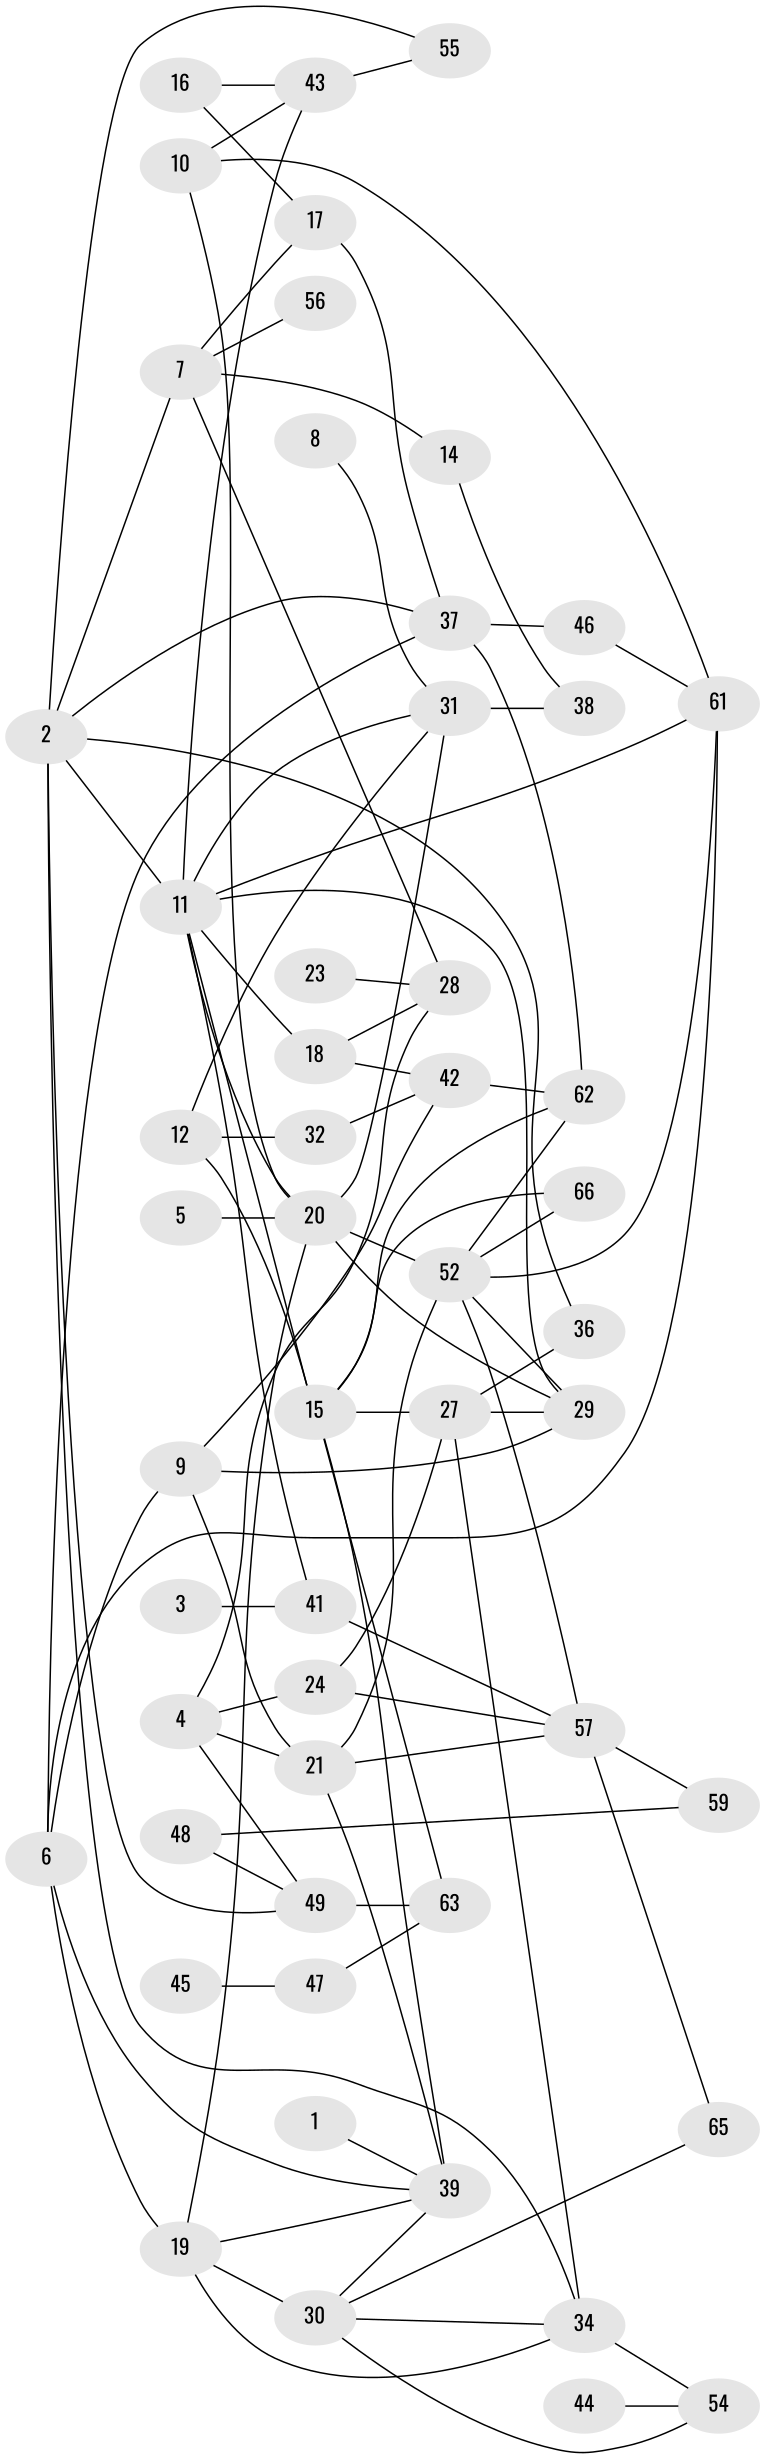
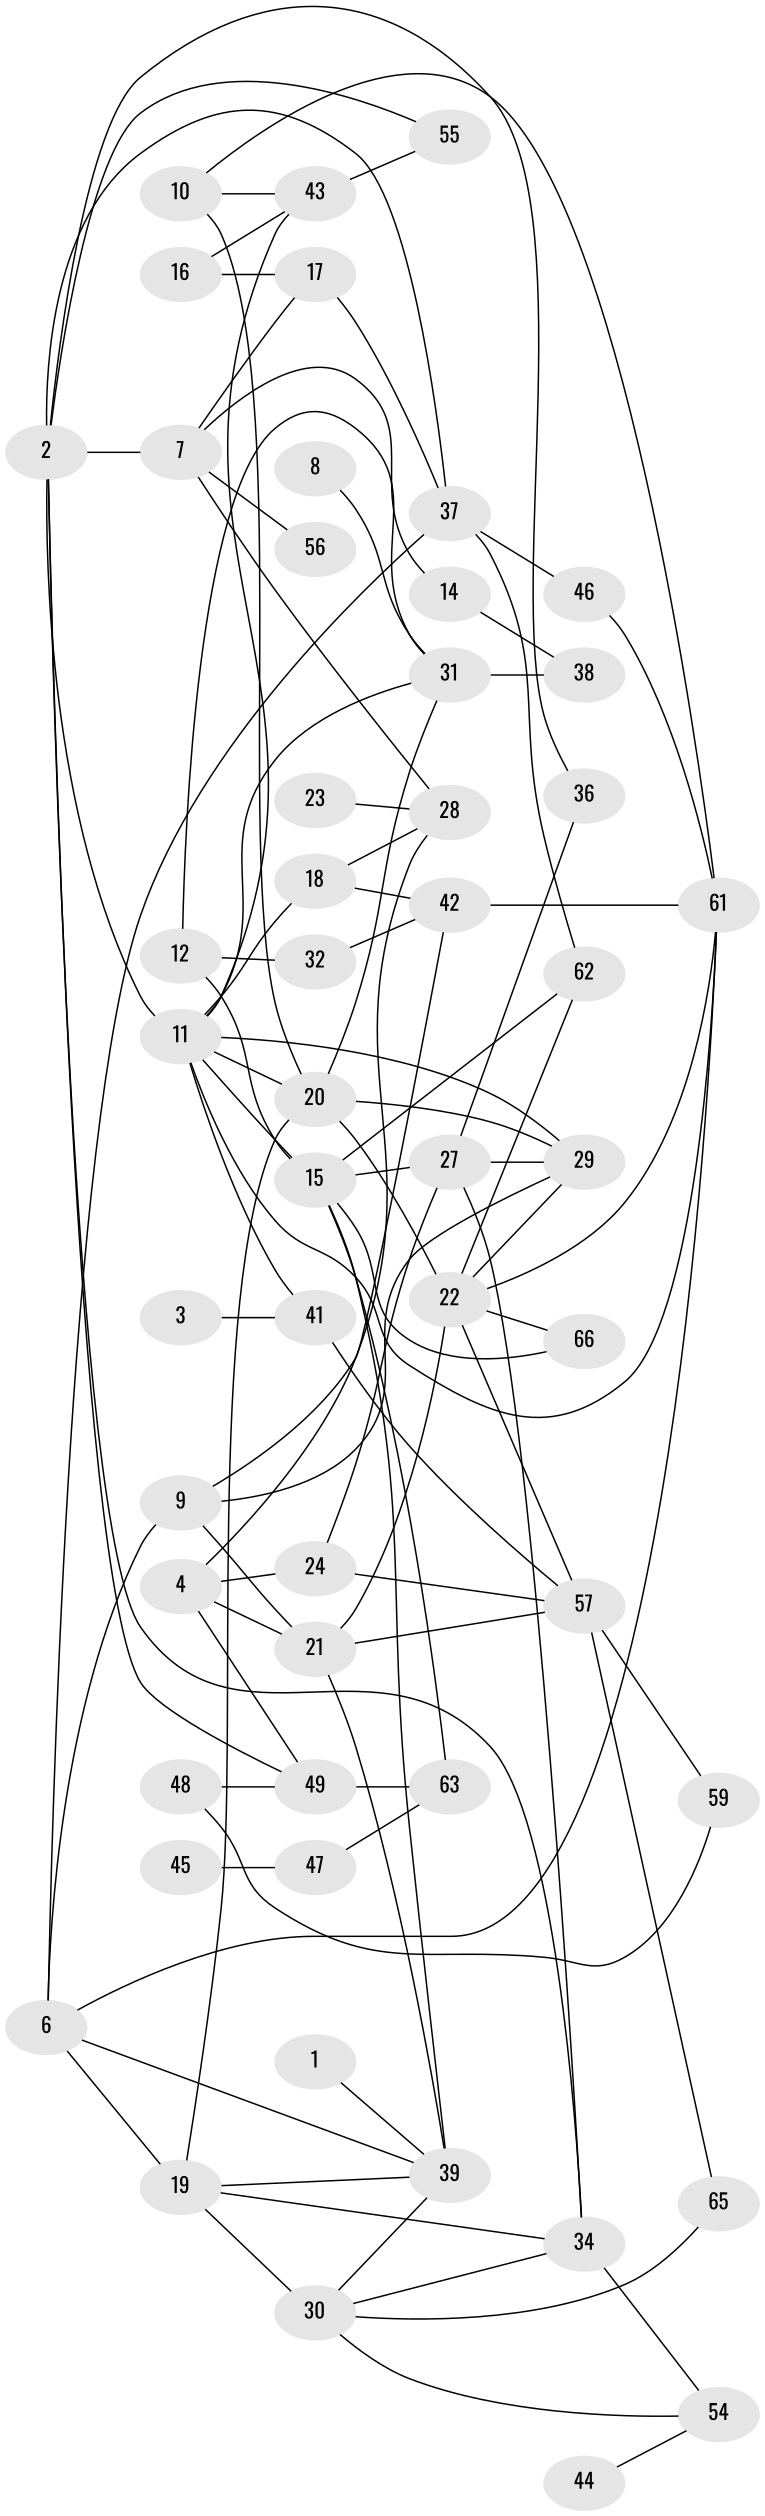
edge "42" -- "62": now "42" -- "61"
node "5": removed
node "52": label "52" -> "22"
